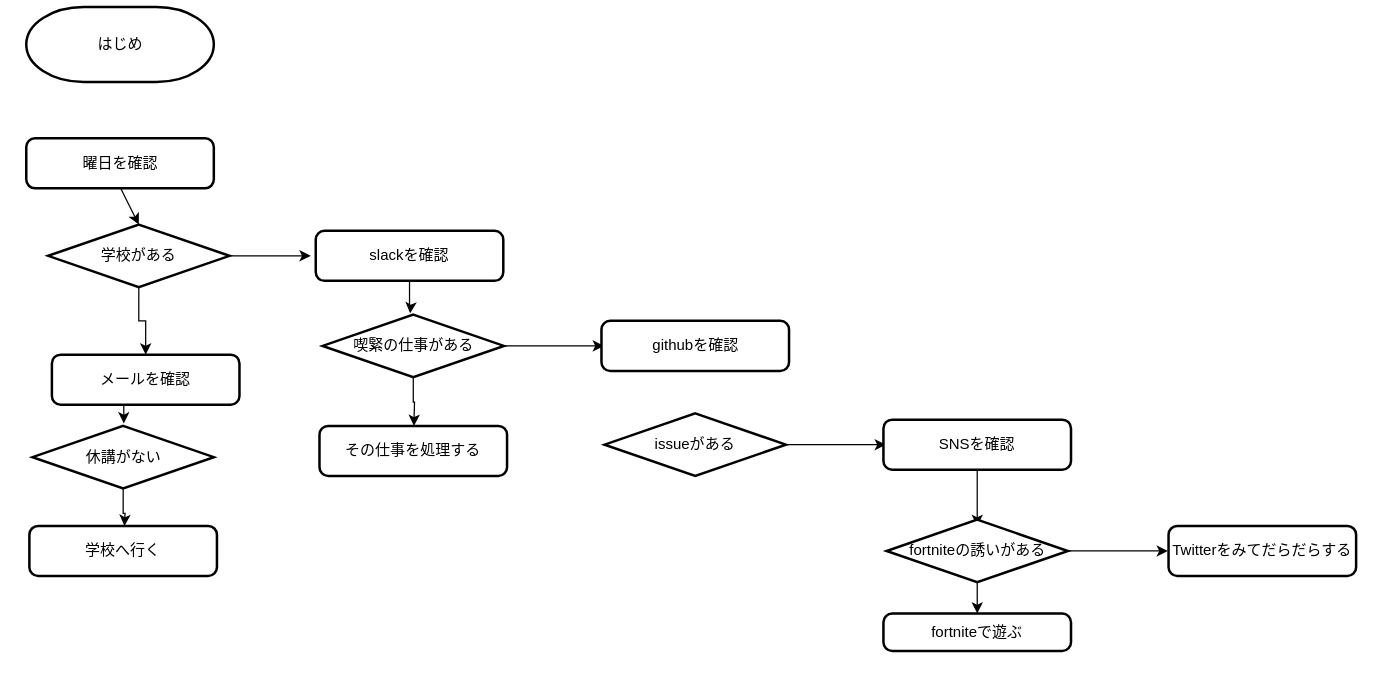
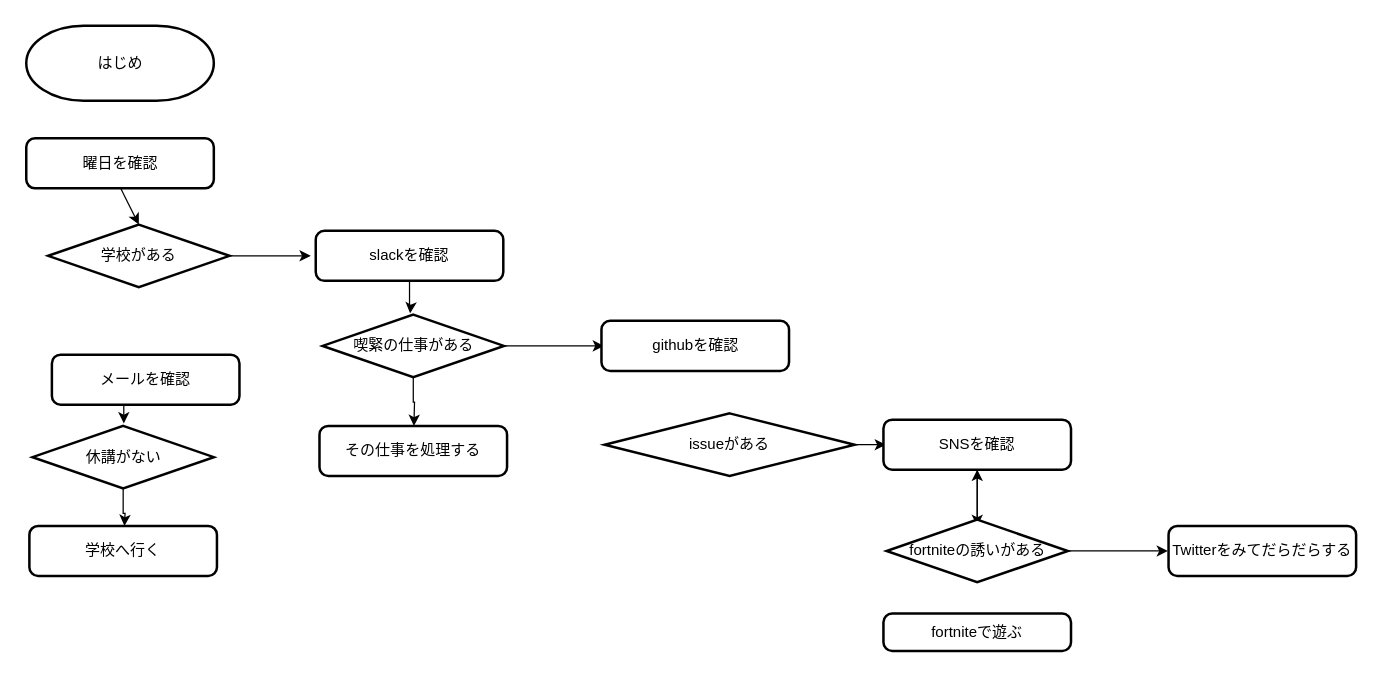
node "はじめ": moved (120, 44) -> (120, 63)
edge "学校がある" -> "メールを確認": removed
node "issueがある": size 181x63 -> 250x63
edge "fortniteの誘いがある" -> "fortniteで遊ぶ": now "fortniteの誘いがある" -> "SNSを確認"
